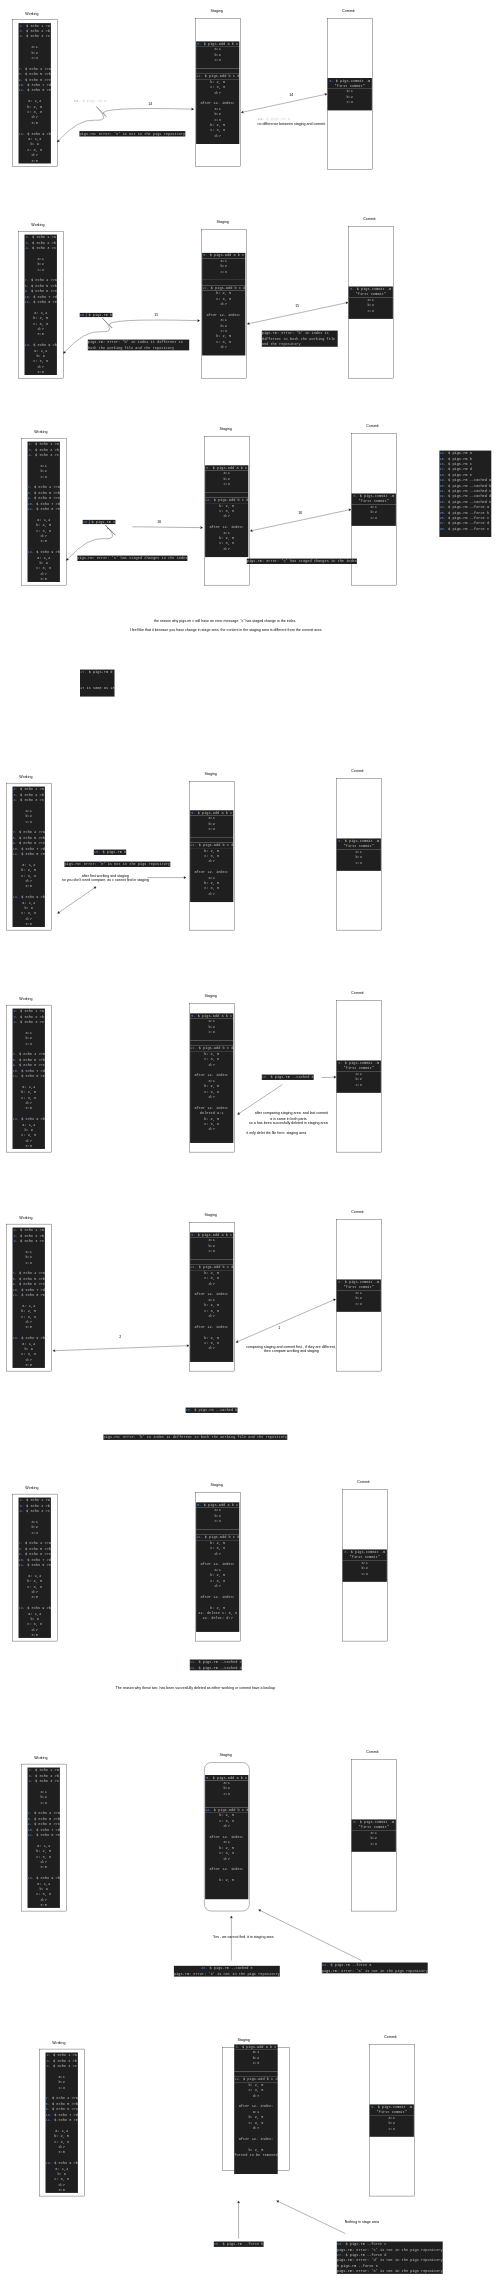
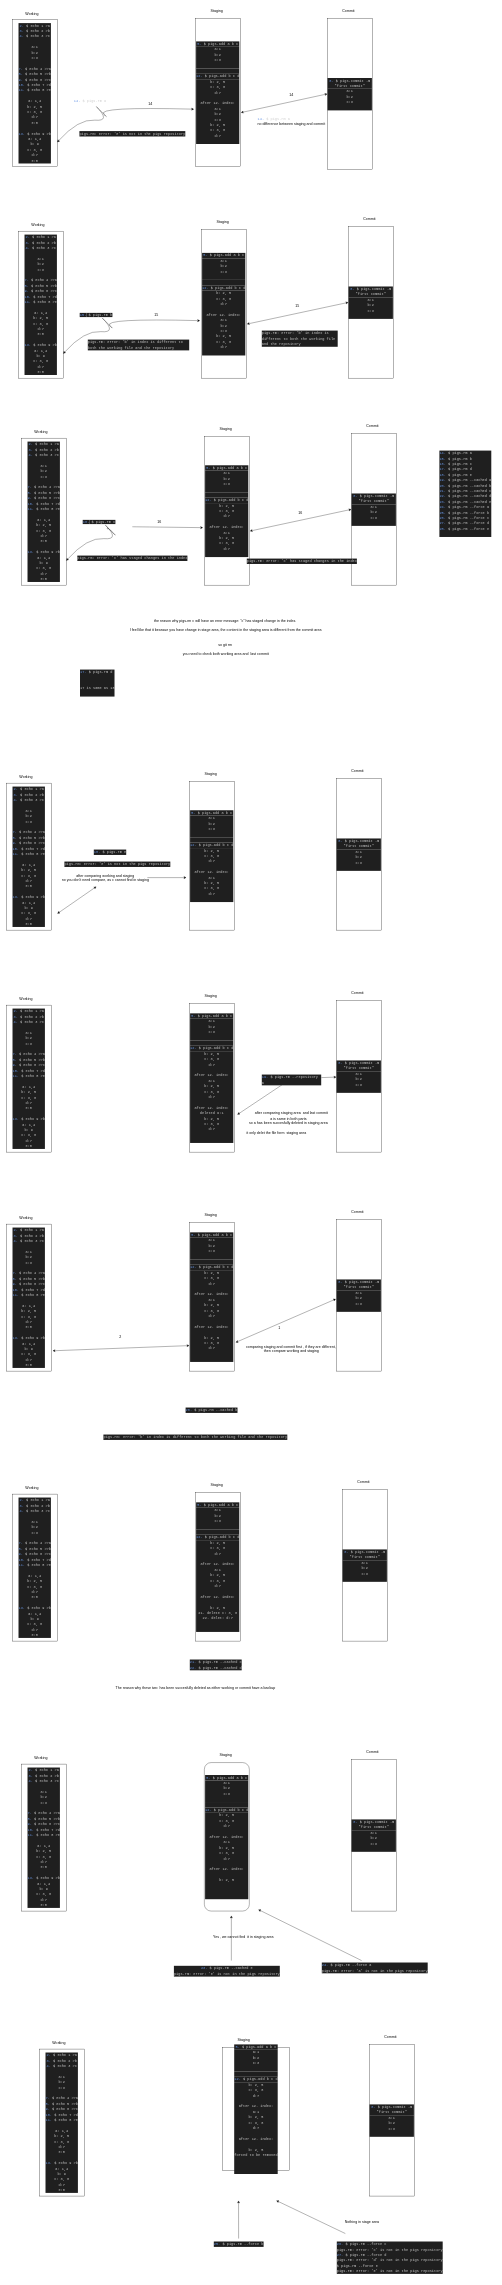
node "so git rm you need to check both working area and last commit": added
node "after first working and staging no you don't need compare, as c cannot find in staging": label "after first working and staging no you don't need compare, as c cannot find in staging" -> "after comparing working and staging no you don't need compare, as c cannot find in staging"
node "19. $ pigs-rm --cached a": label "19. $ pigs-rm --cached a" -> "19. $ pigs-rm --repository a"
